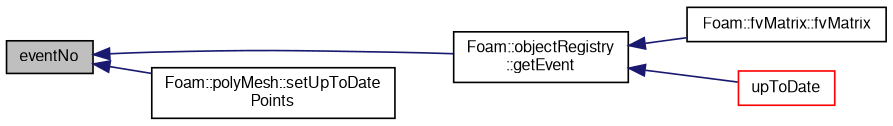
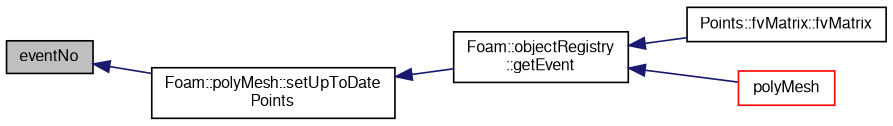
node "Foam::fvMatrix::fvMatrix": label "Foam::fvMatrix::fvMatrix" -> "Points::fvMatrix::fvMatrix"
edge "Foam::objectRegistry ::getEvent" -> "eventNo": now "Foam::objectRegistry ::getEvent" -> "Foam::polyMesh::setUpToDate Points"
node "upToDate": label "upToDate" -> "polyMesh"
